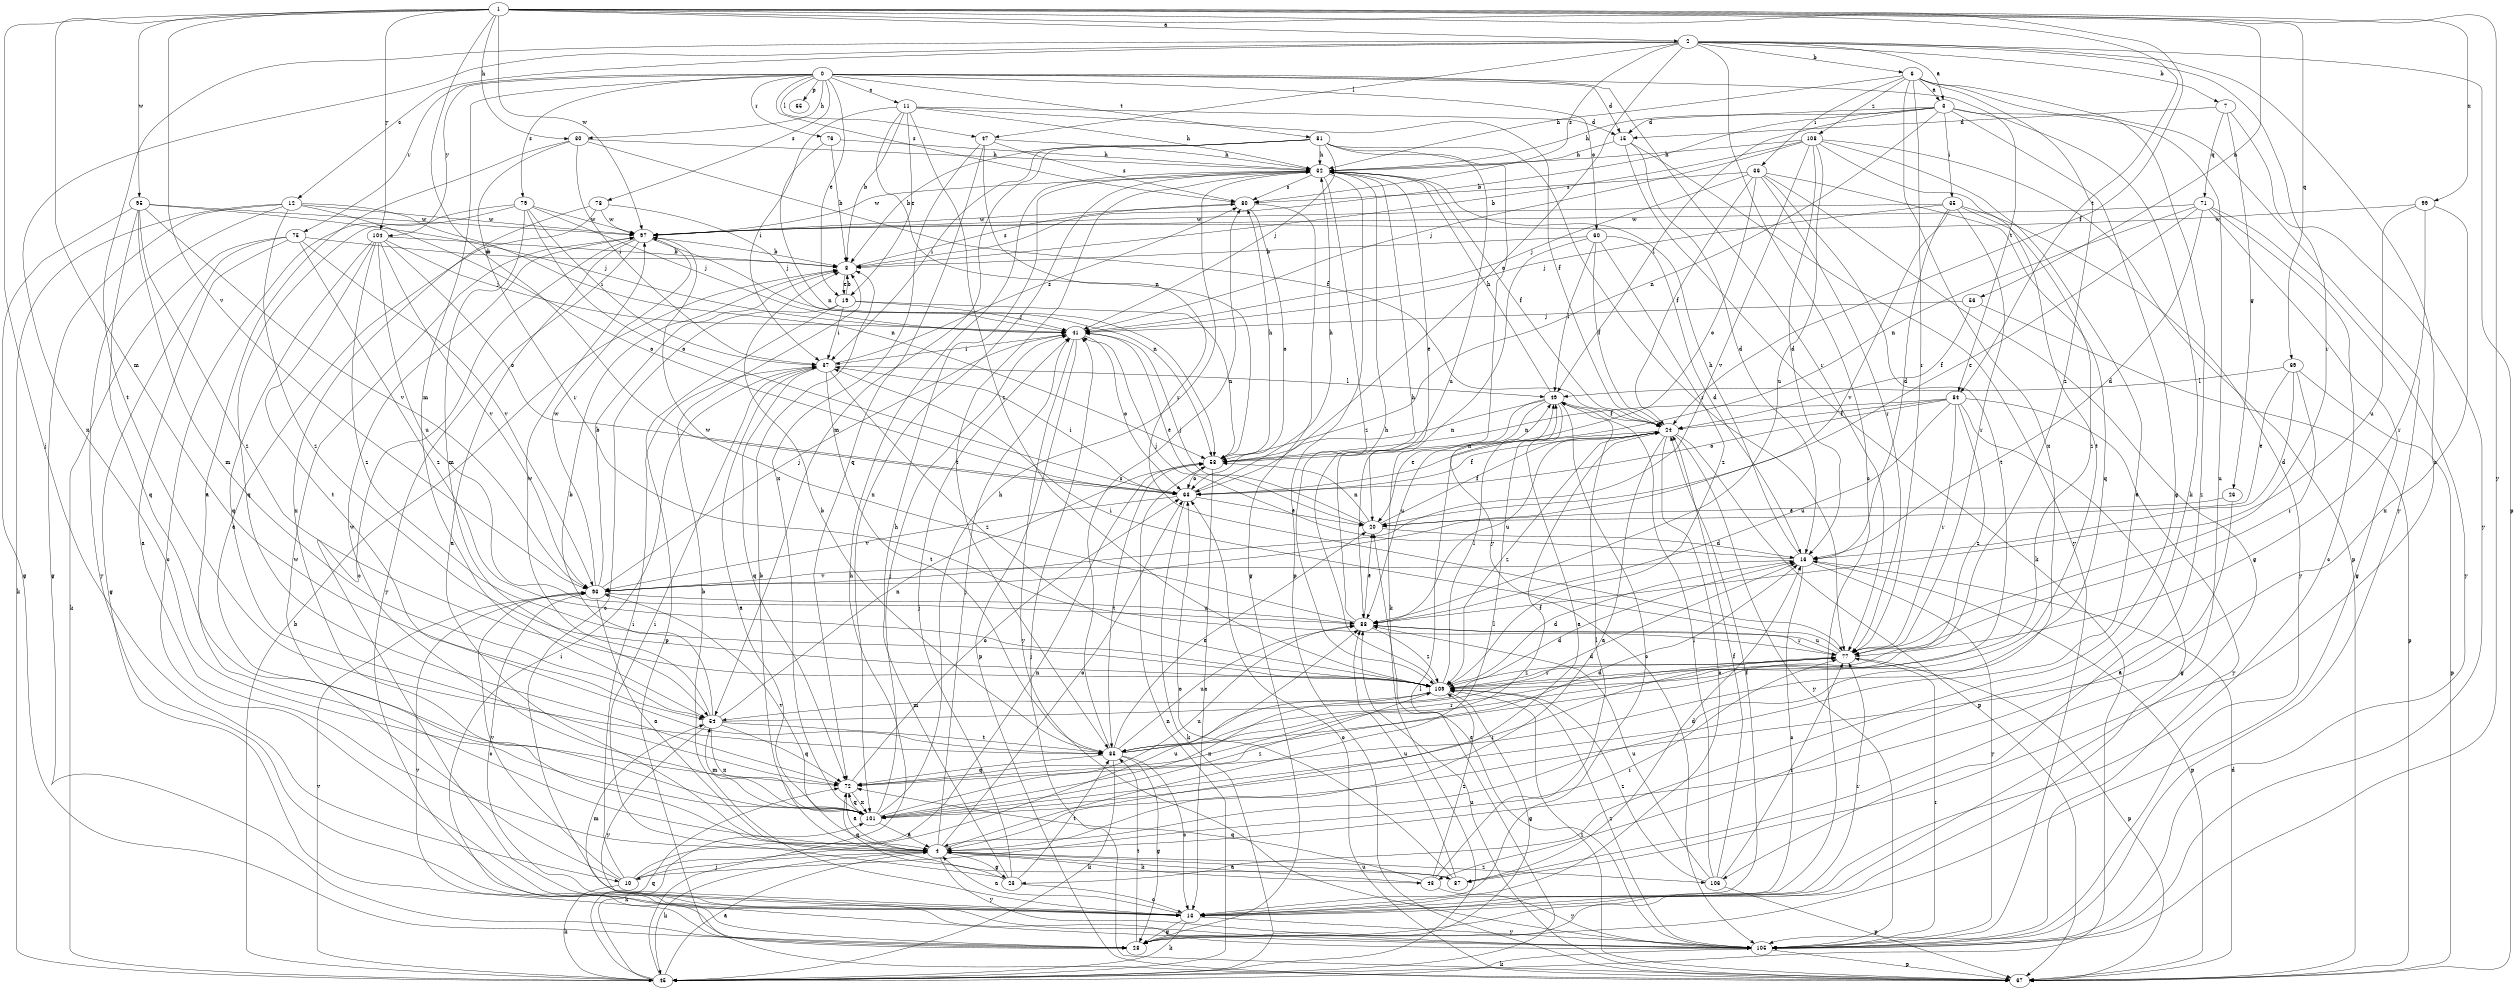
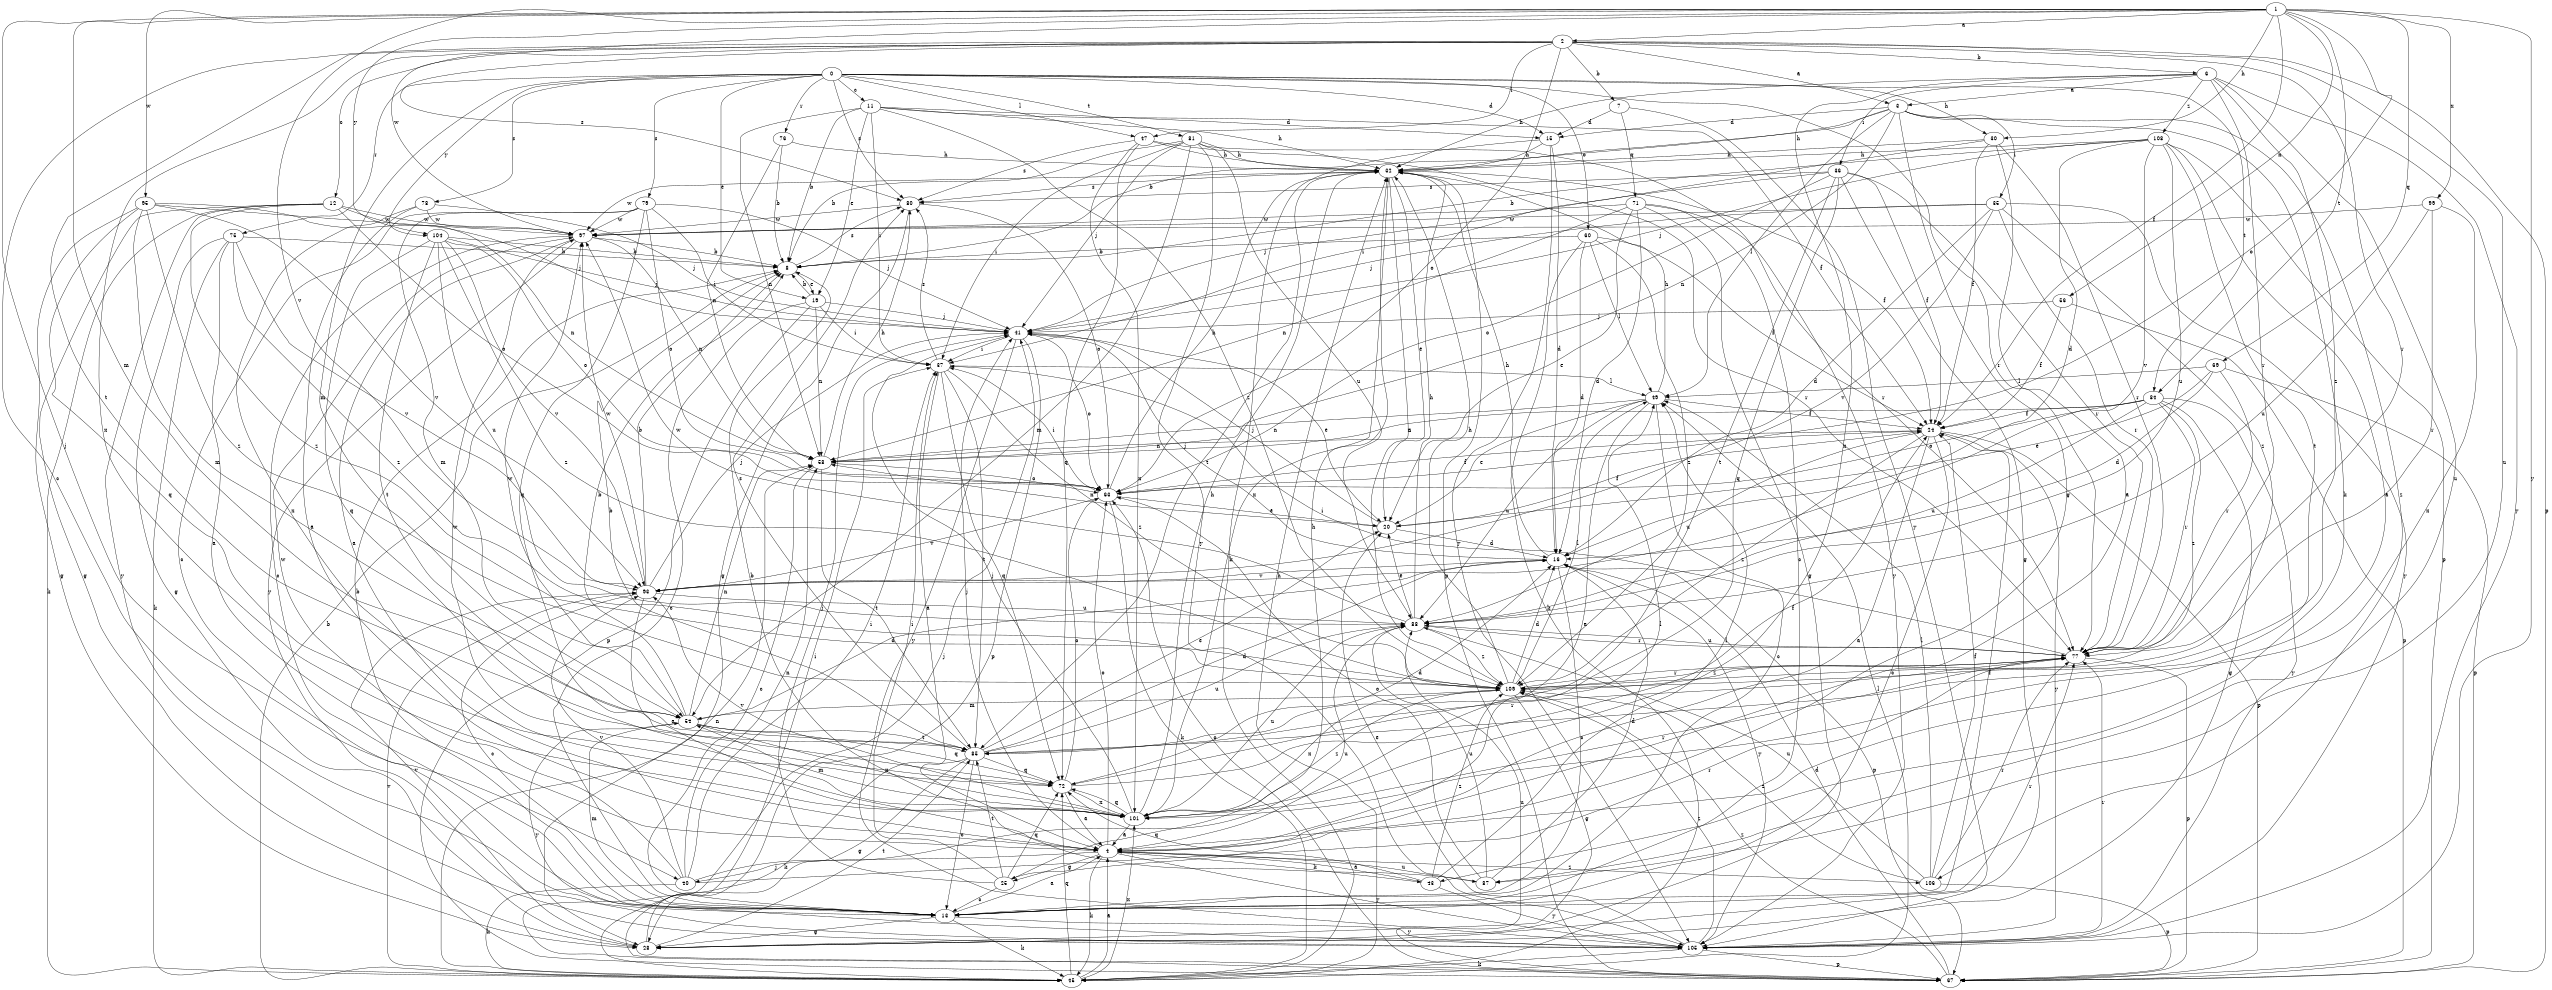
node "65": removed
node "26": removed
node "10": label "10" -> "40"
node "23": label "23" -> "25"
